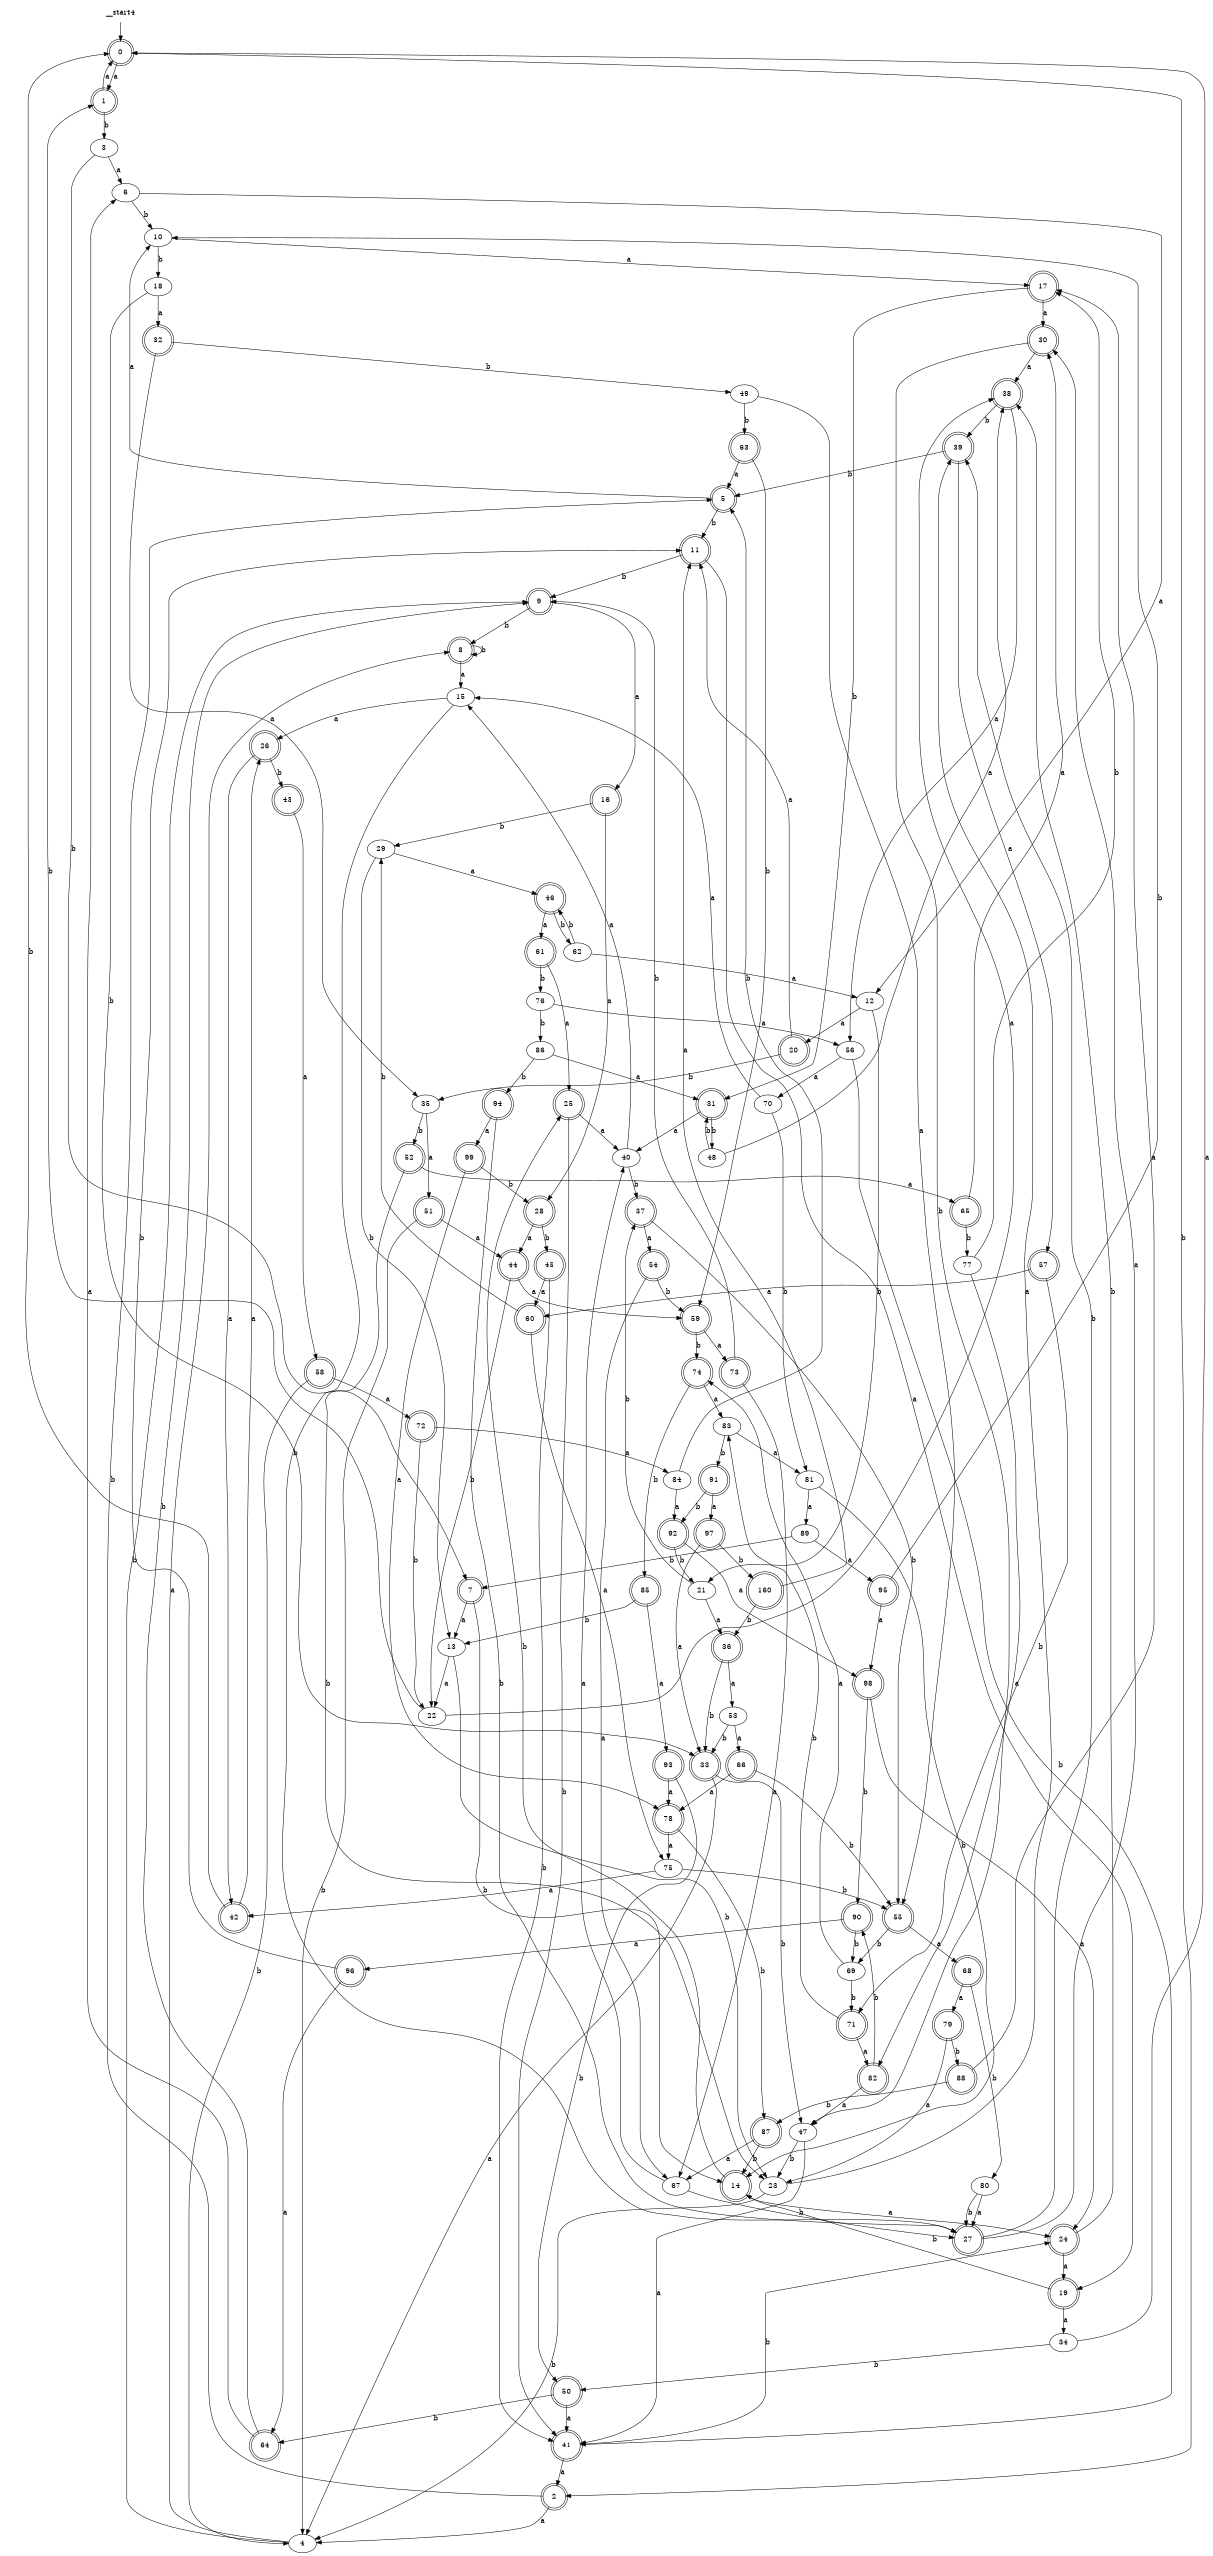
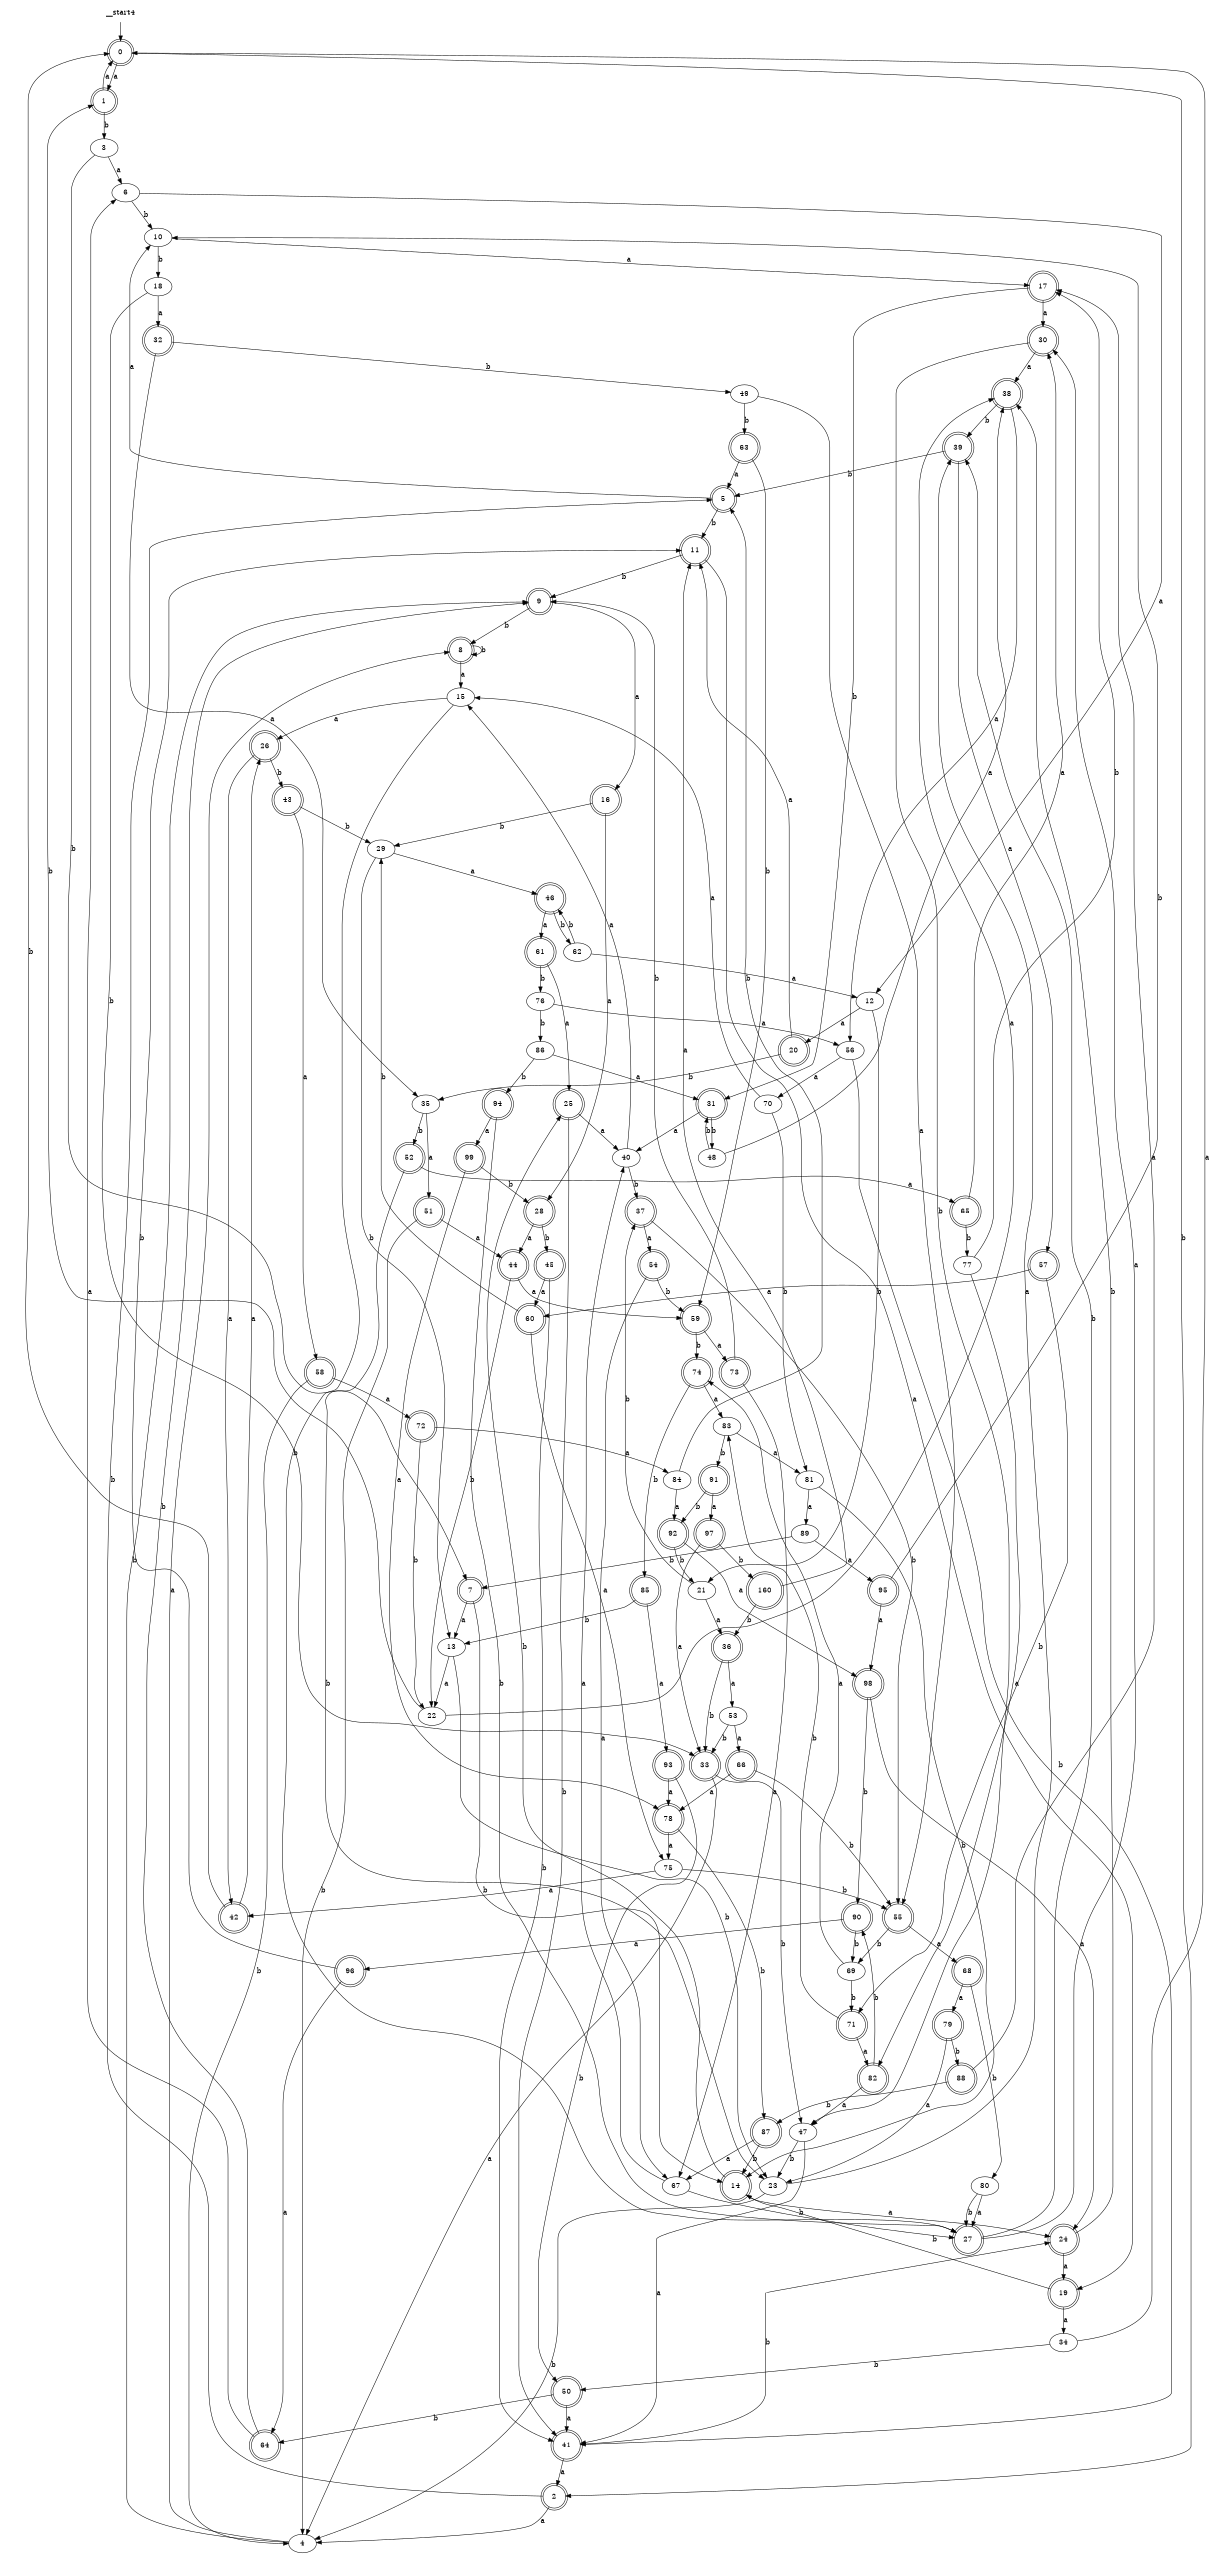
edge "43" -> "29": added, label "b"
